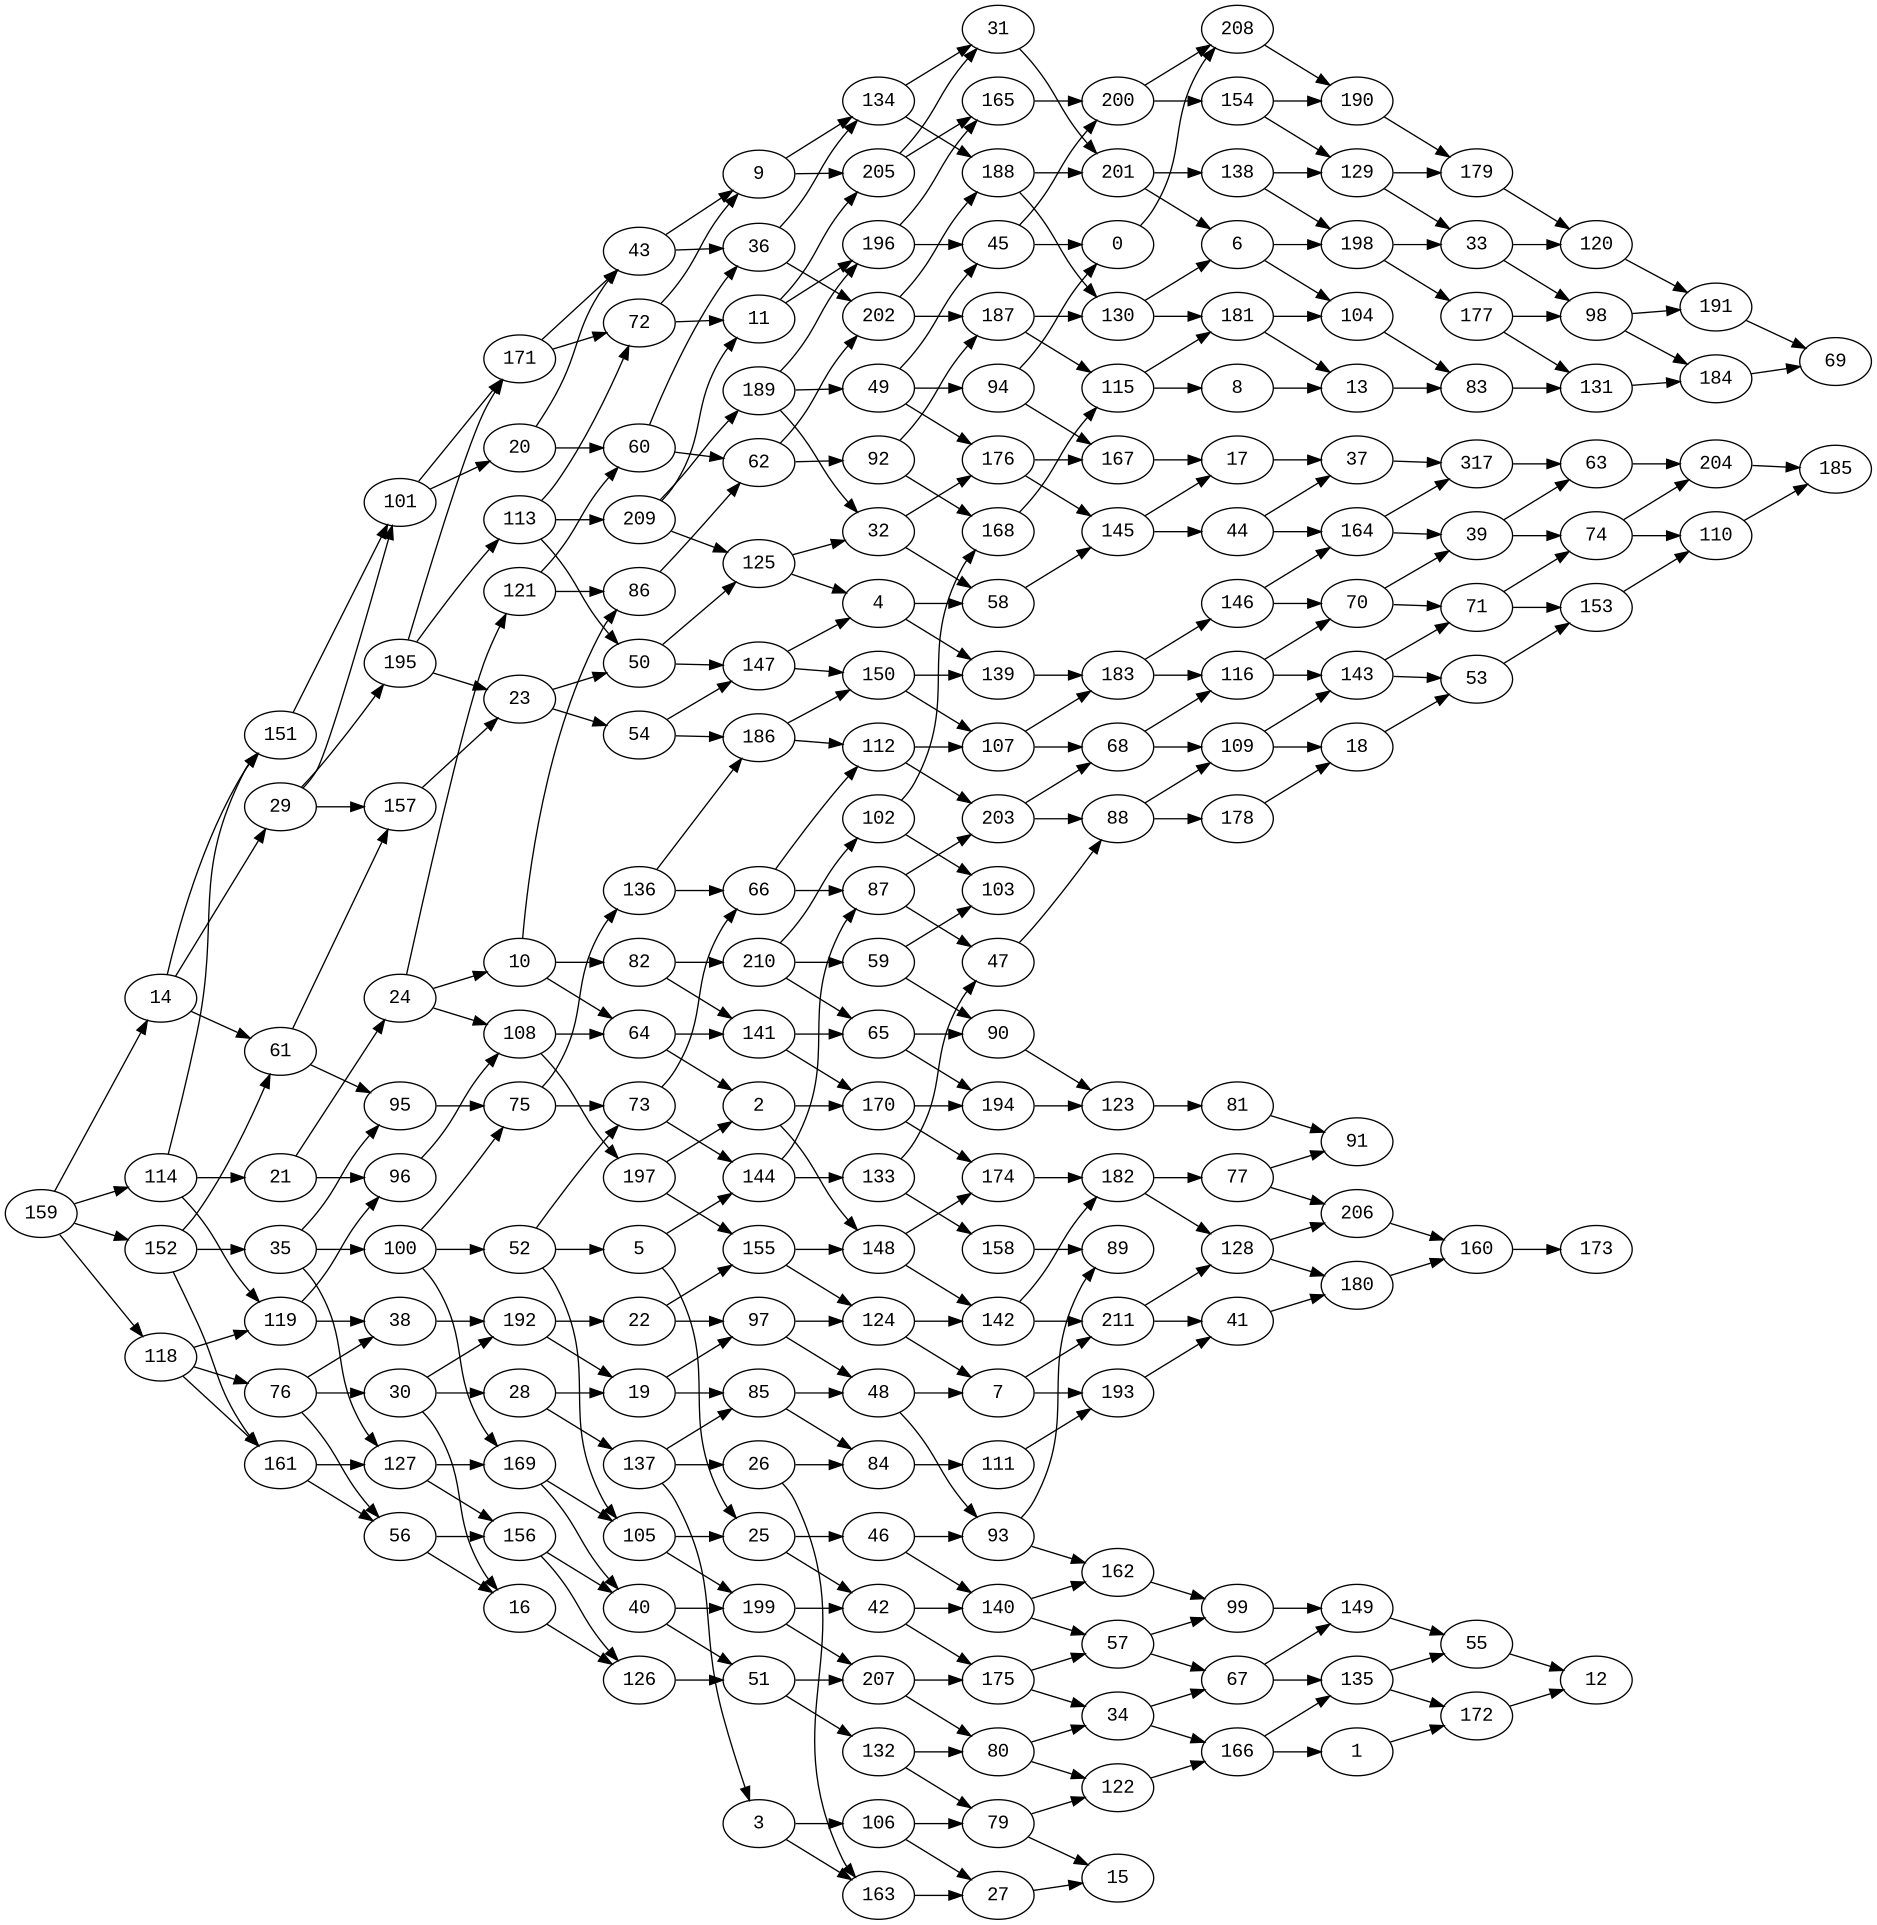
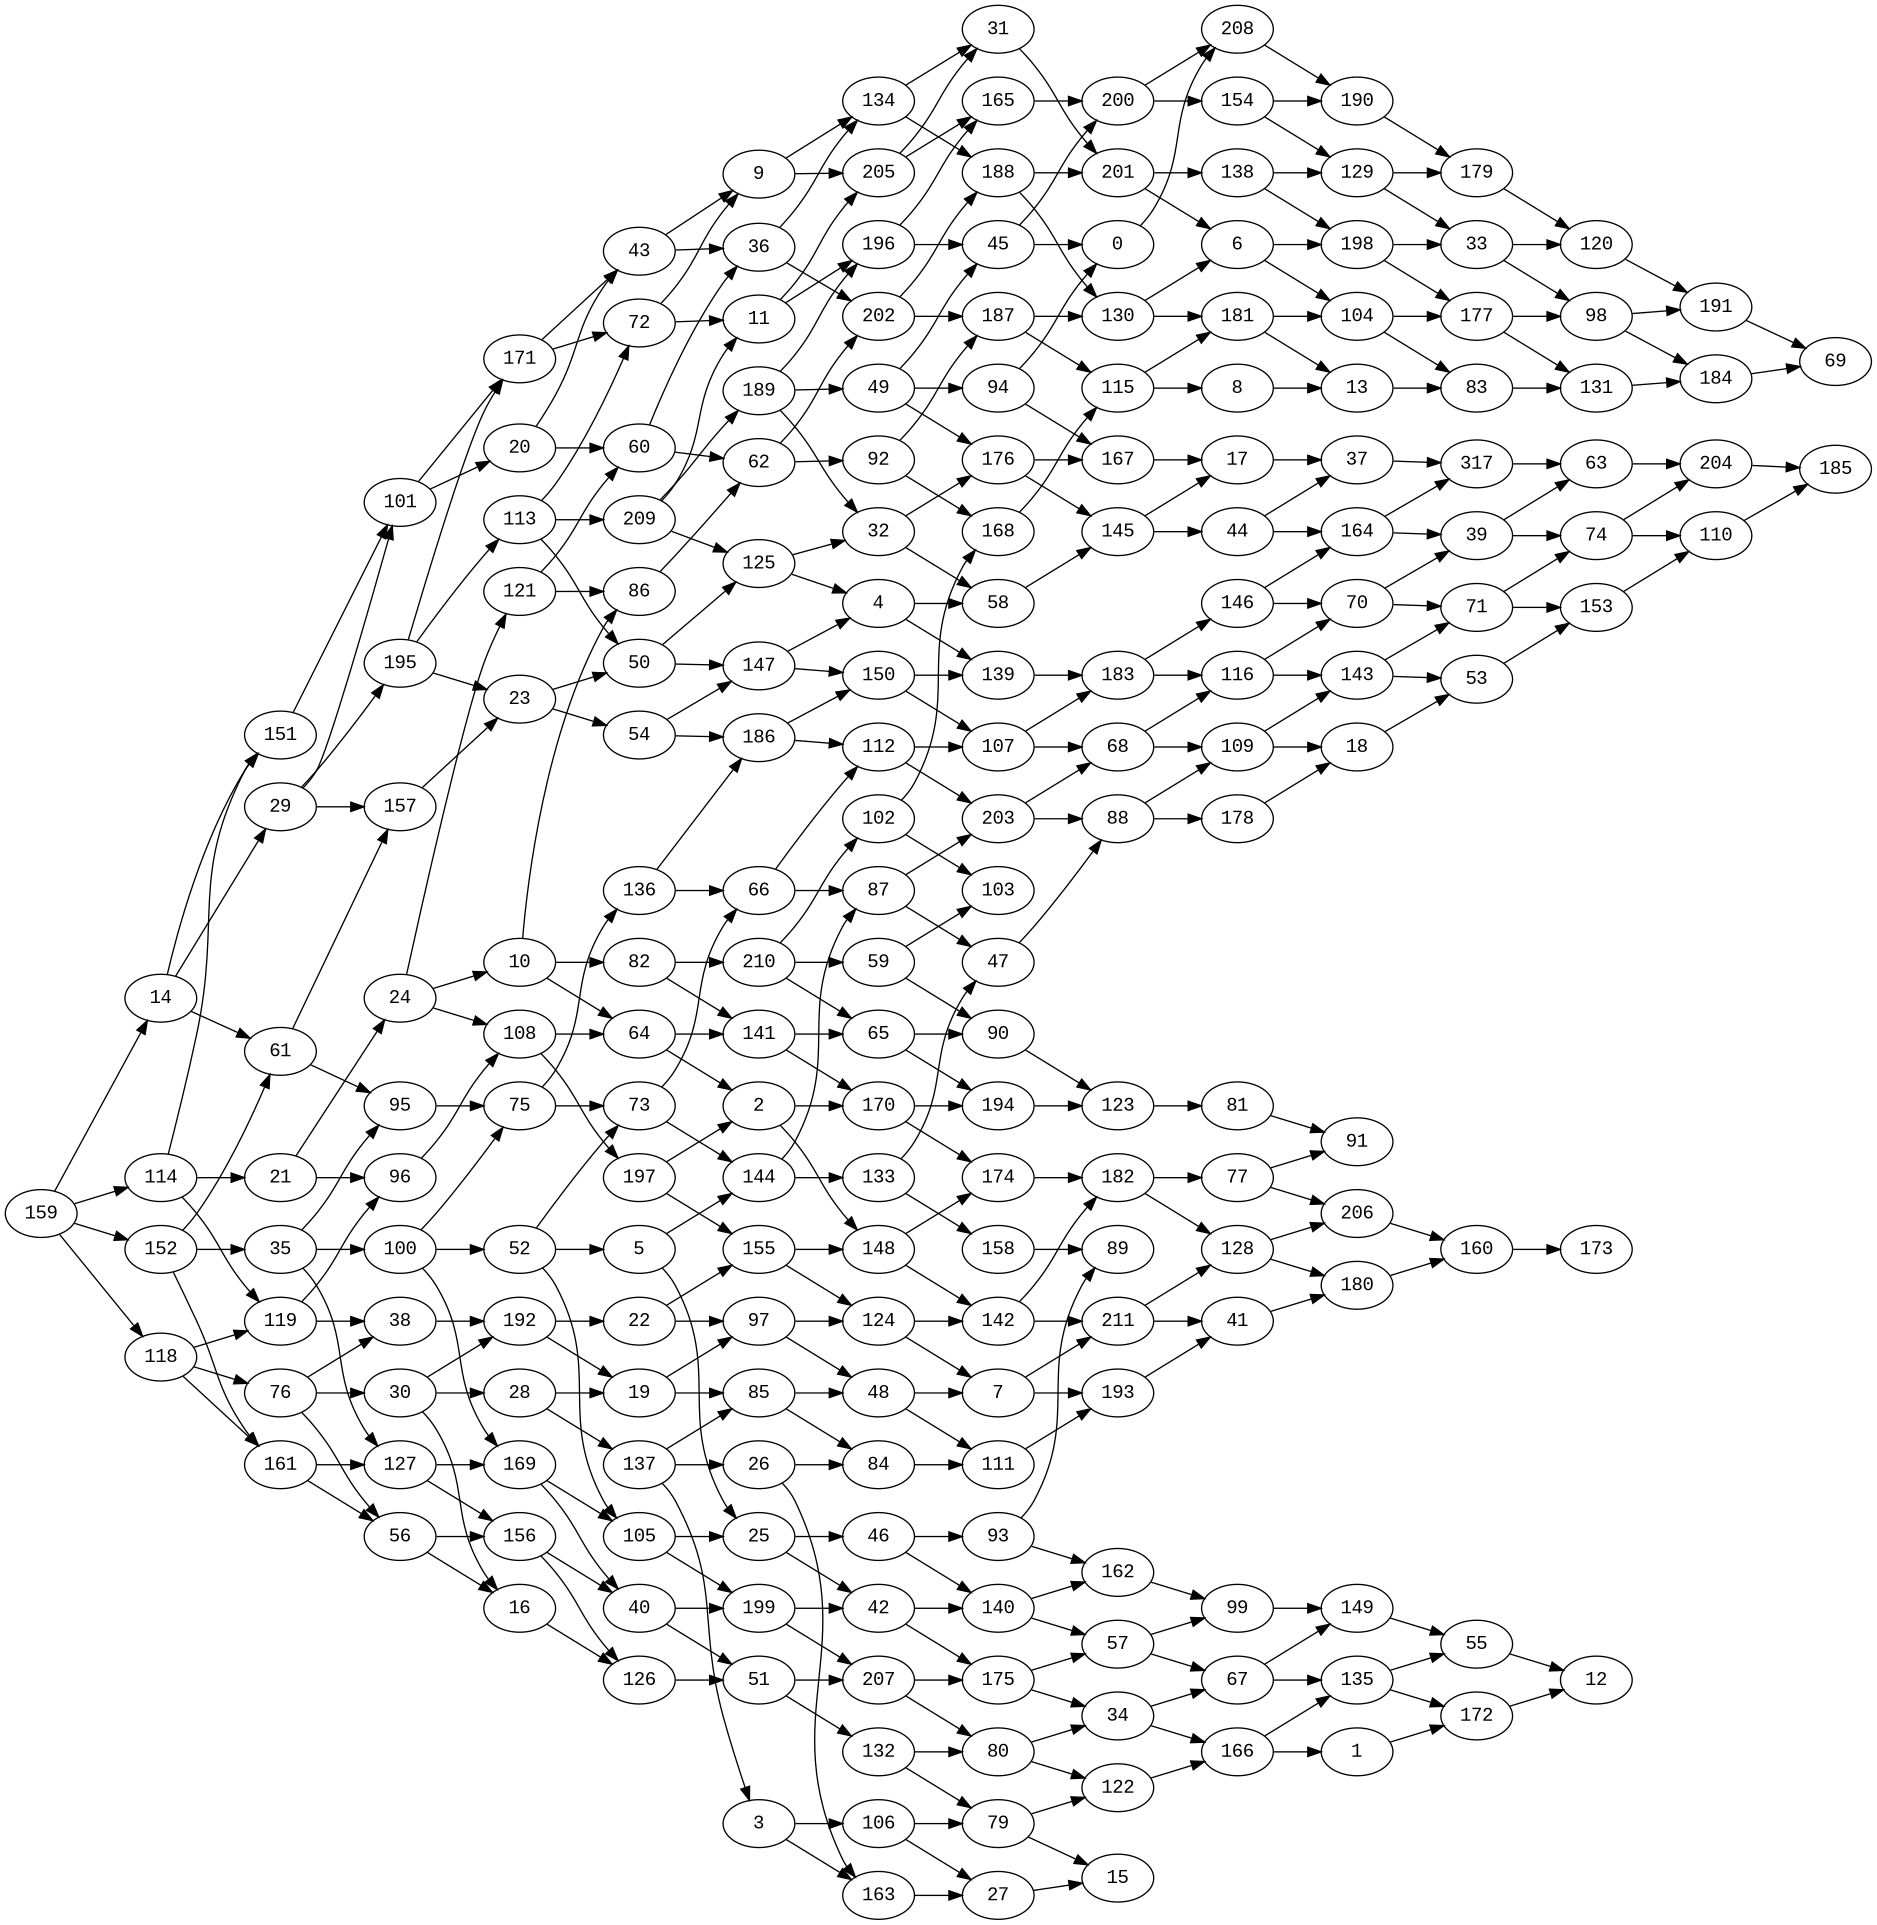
edge "104" -> "177": added
edge "48" -> "93": now "48" -> "111"
